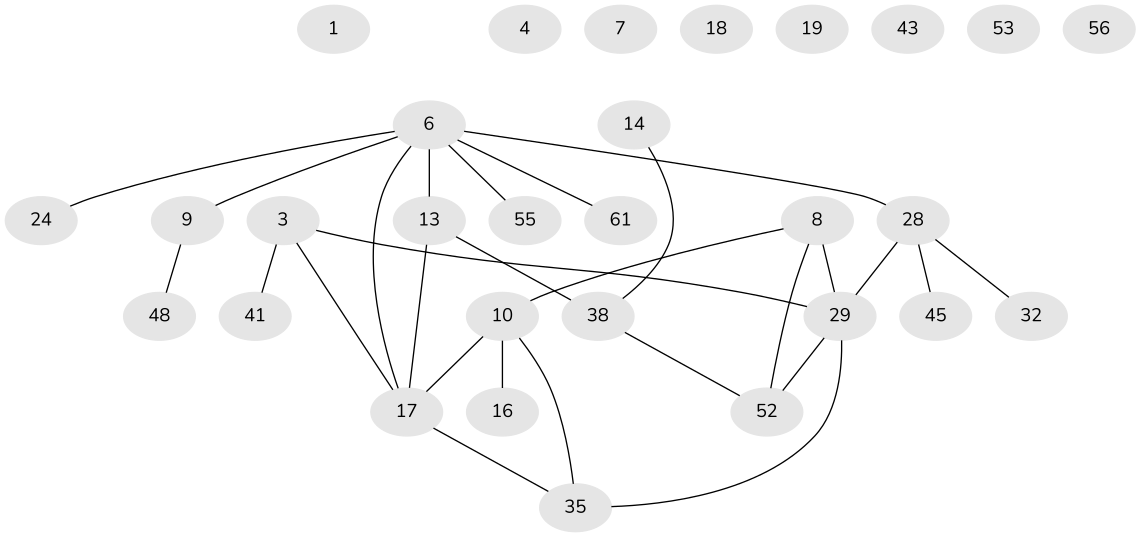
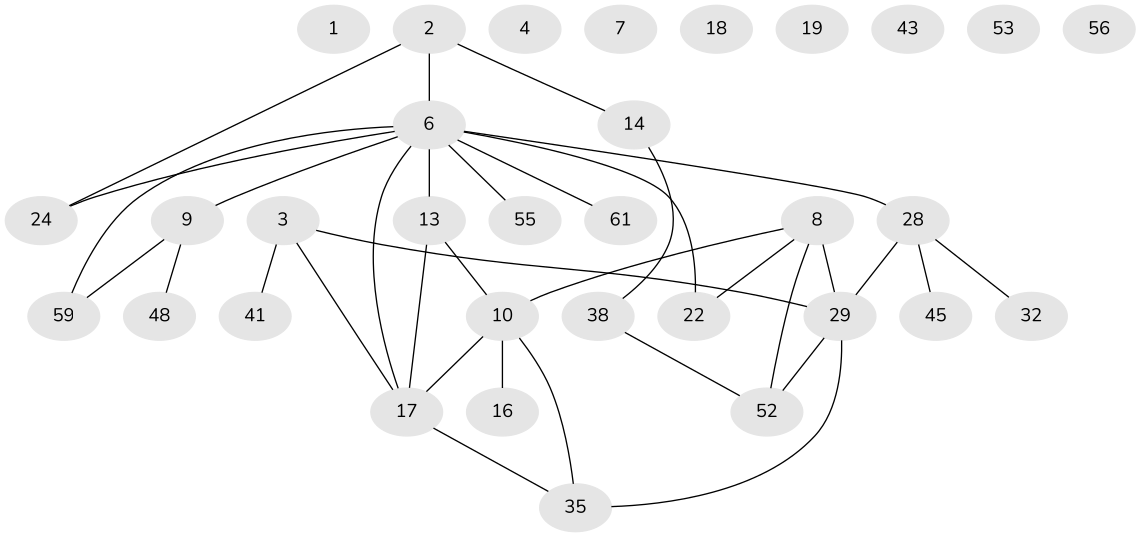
node "2": added
edge "13" -- "38": now "13" -- "10"
node "59": added
node "22": added
